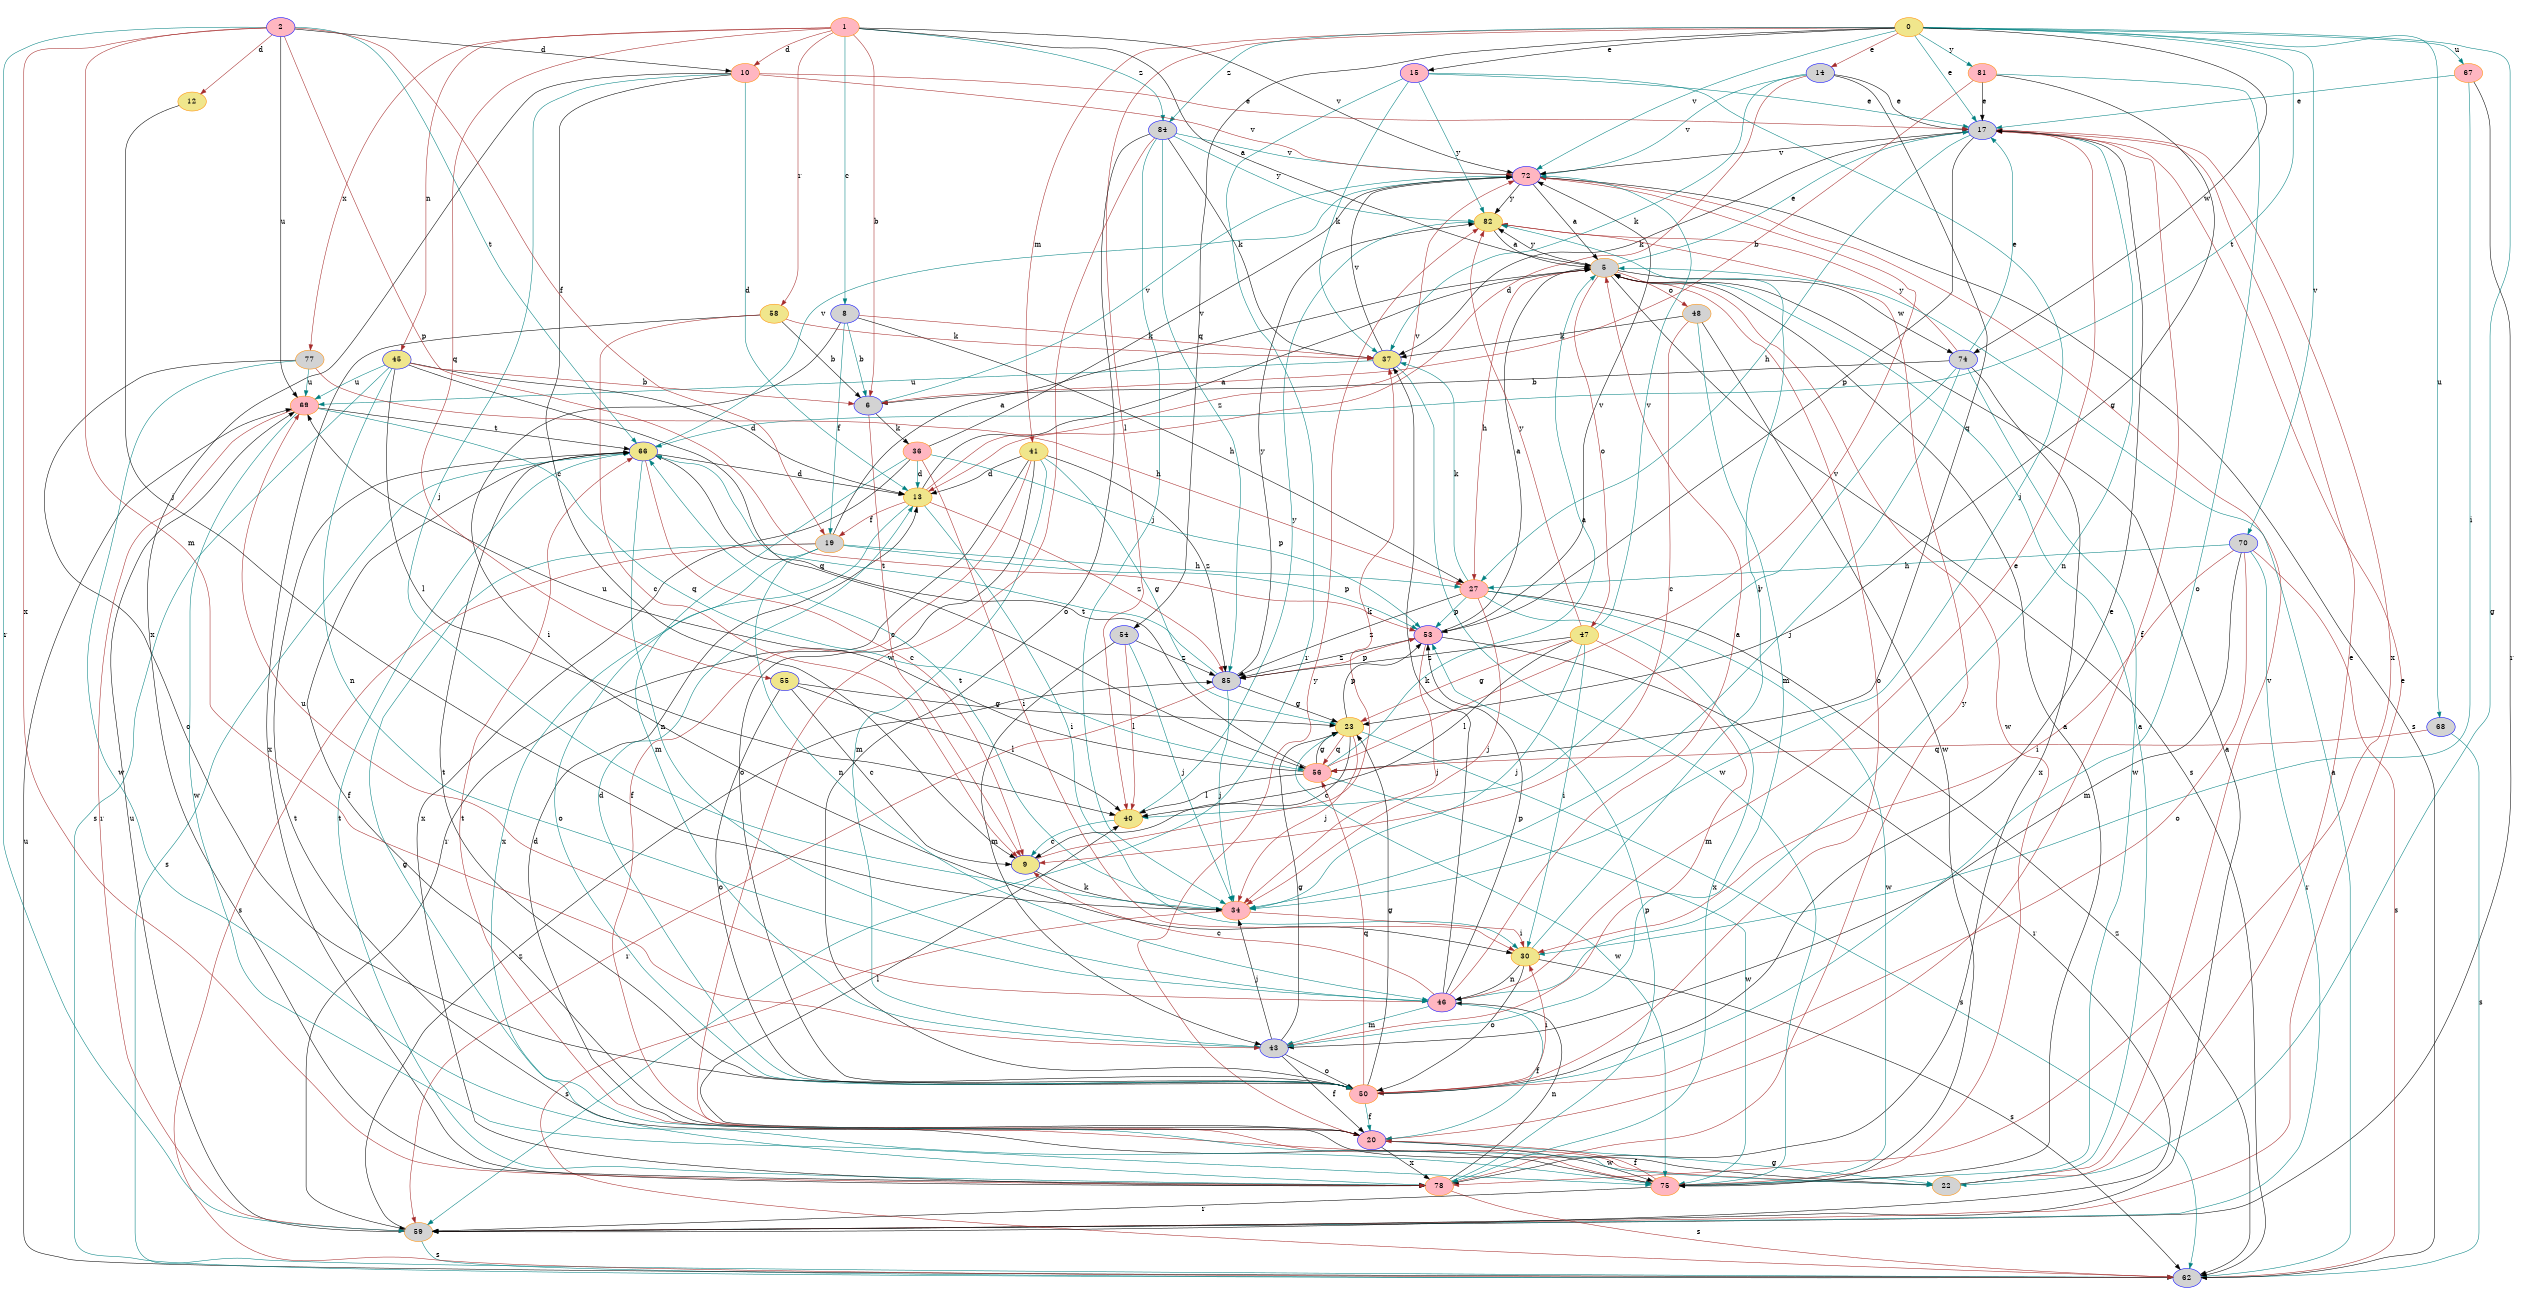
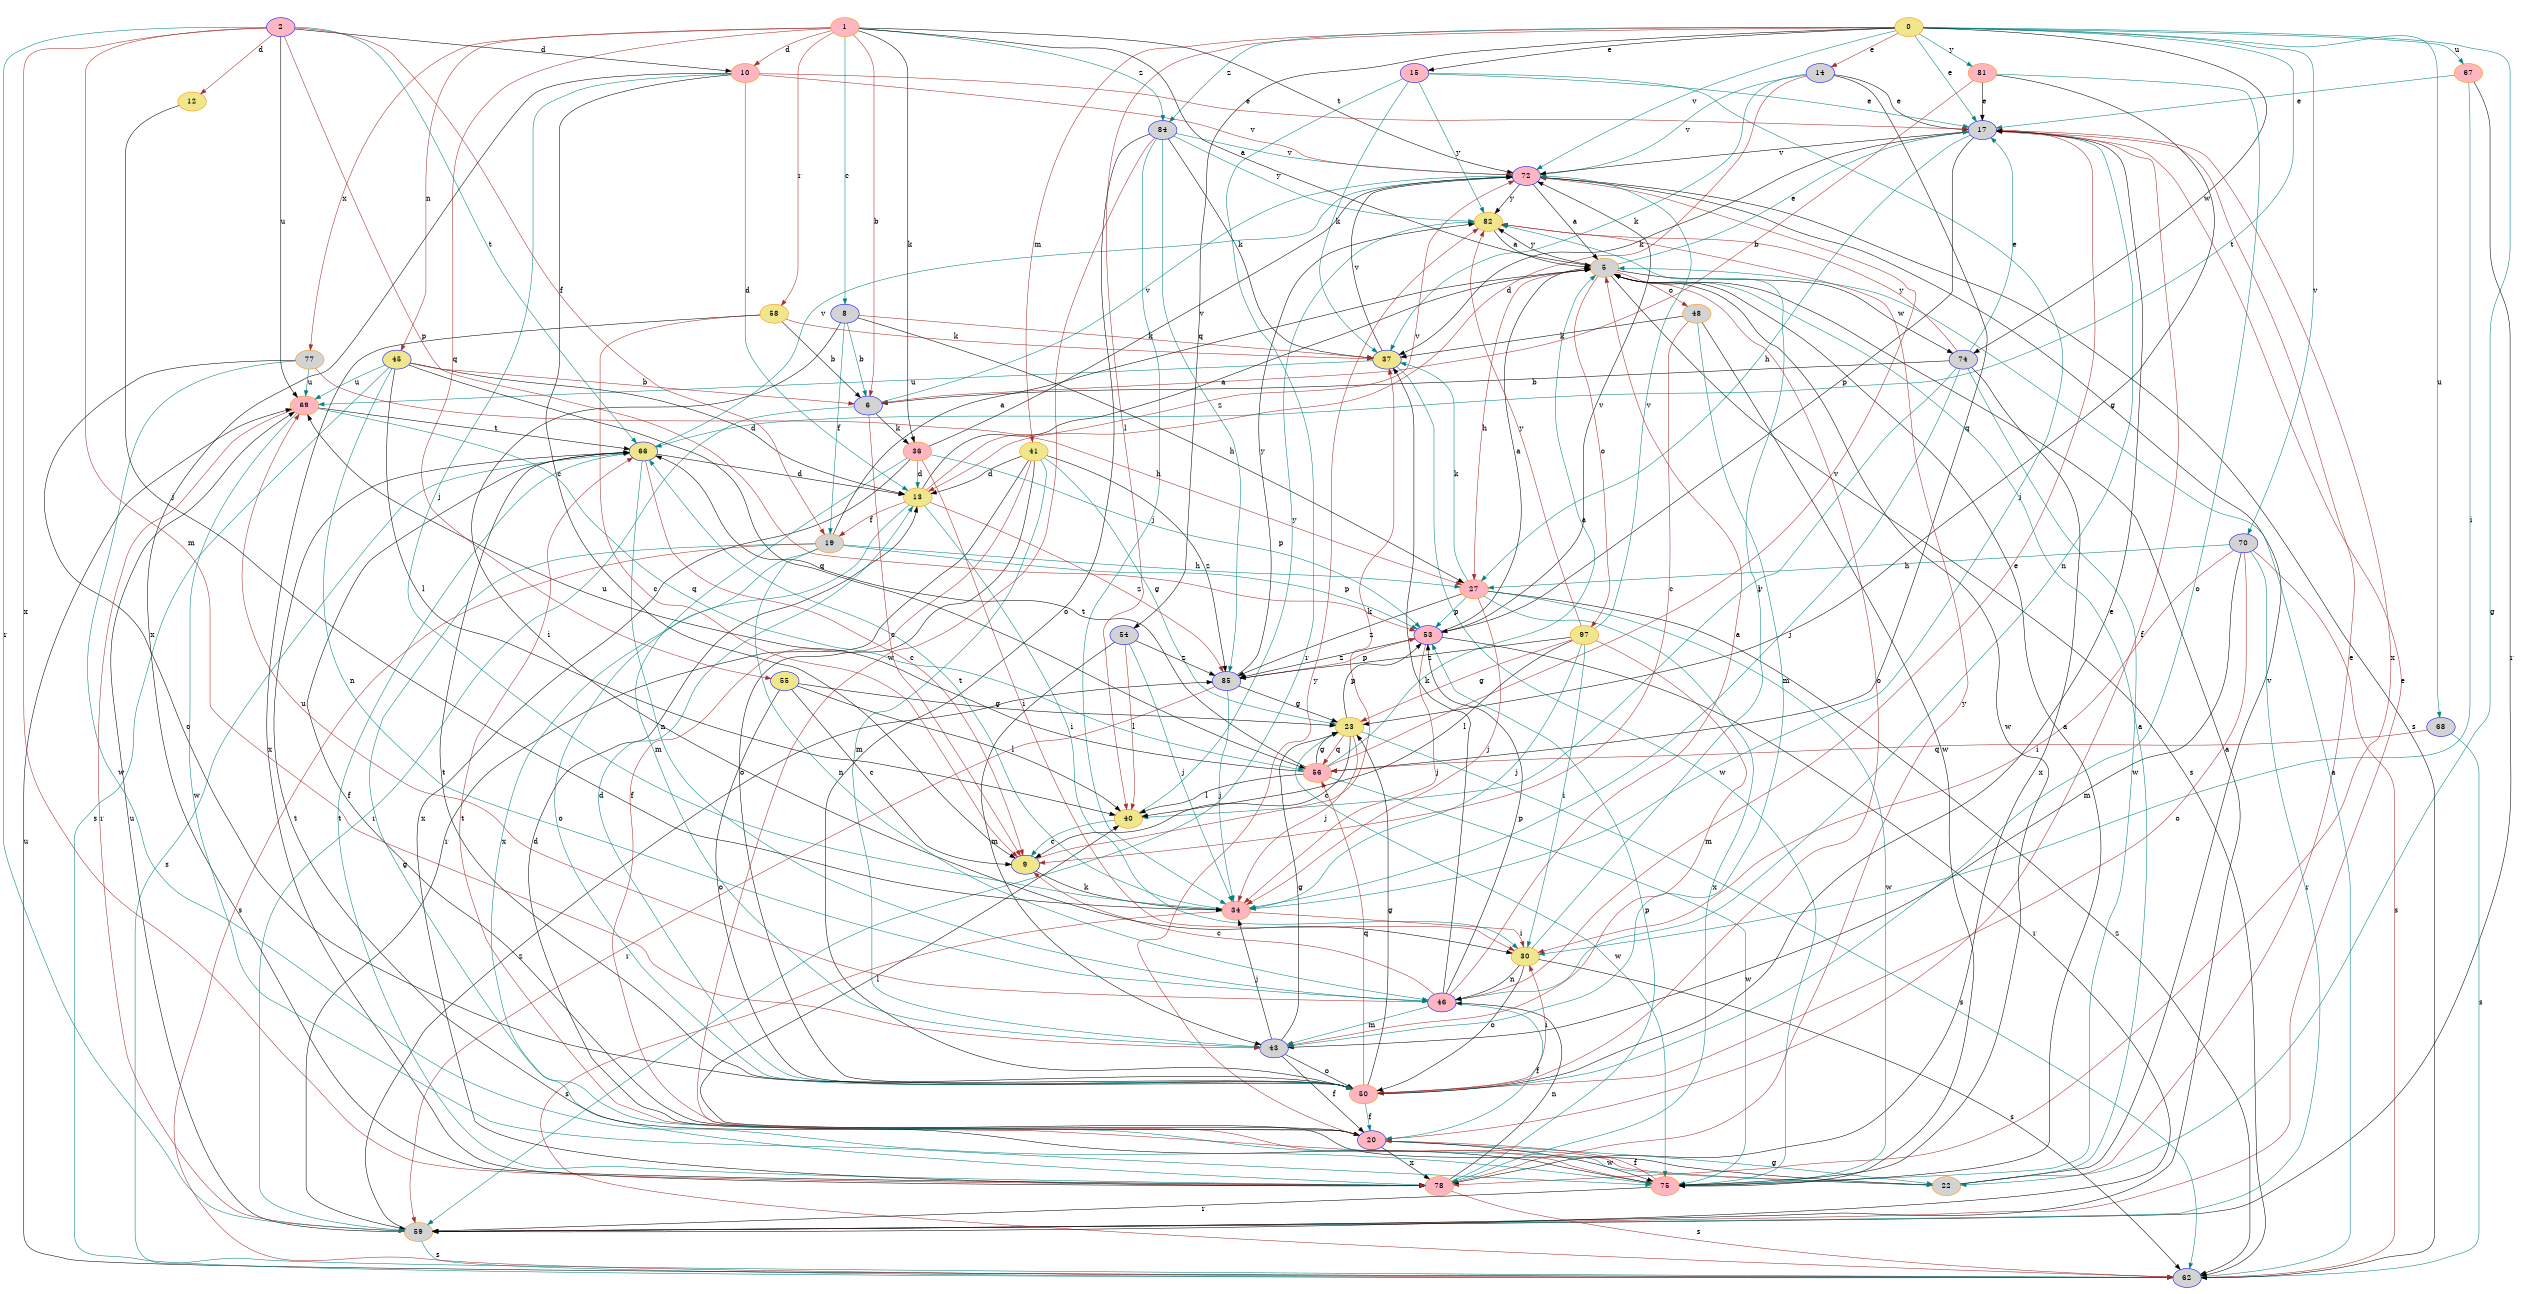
edge "1" -> "72": label "v" -> "t"
edge "1" -> "36": added, label "k"
edge "22" -> "72": color brown -> black
edge "85" -> "66": removed, label "t"
node "47": label "47" -> "97"
edge "5" -> "75": color brown -> black
edge "6" -> "59": added, label "r"
